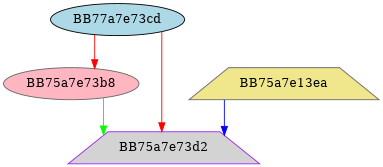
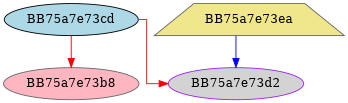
node "BB77a7e73cd": label "BB77a7e73cd" -> "BB75a7e73cd"
node "BB75a7e13ea": label "BB75a7e13ea" -> "BB75a7e73ea"
edge "BB75a7e73b8" -> "BB75a7e73d2": removed
node "BB75a7e73d2": shape trapezium -> ellipse
